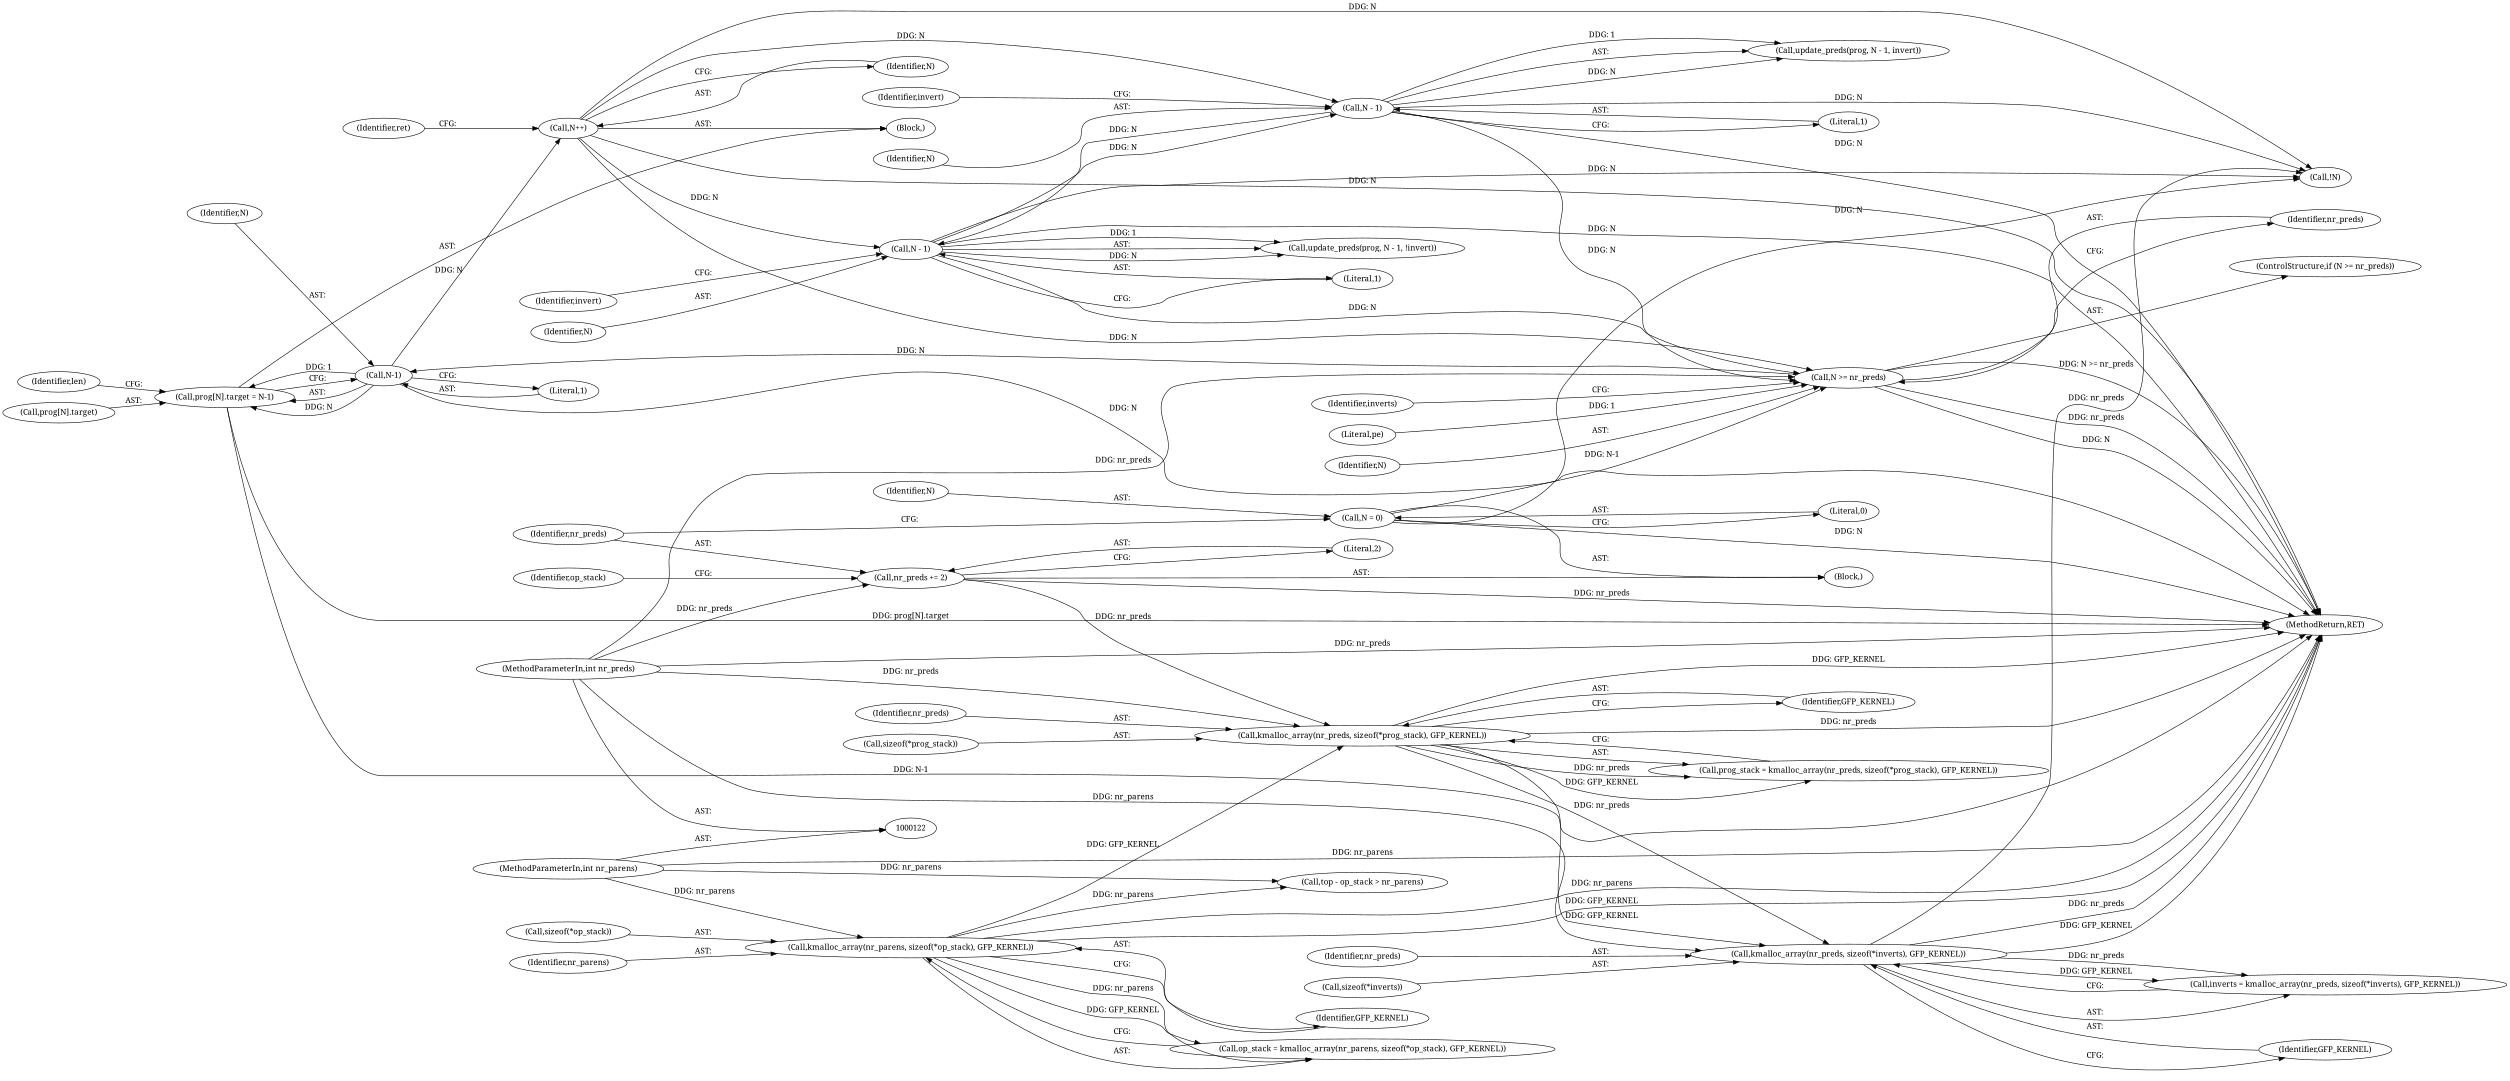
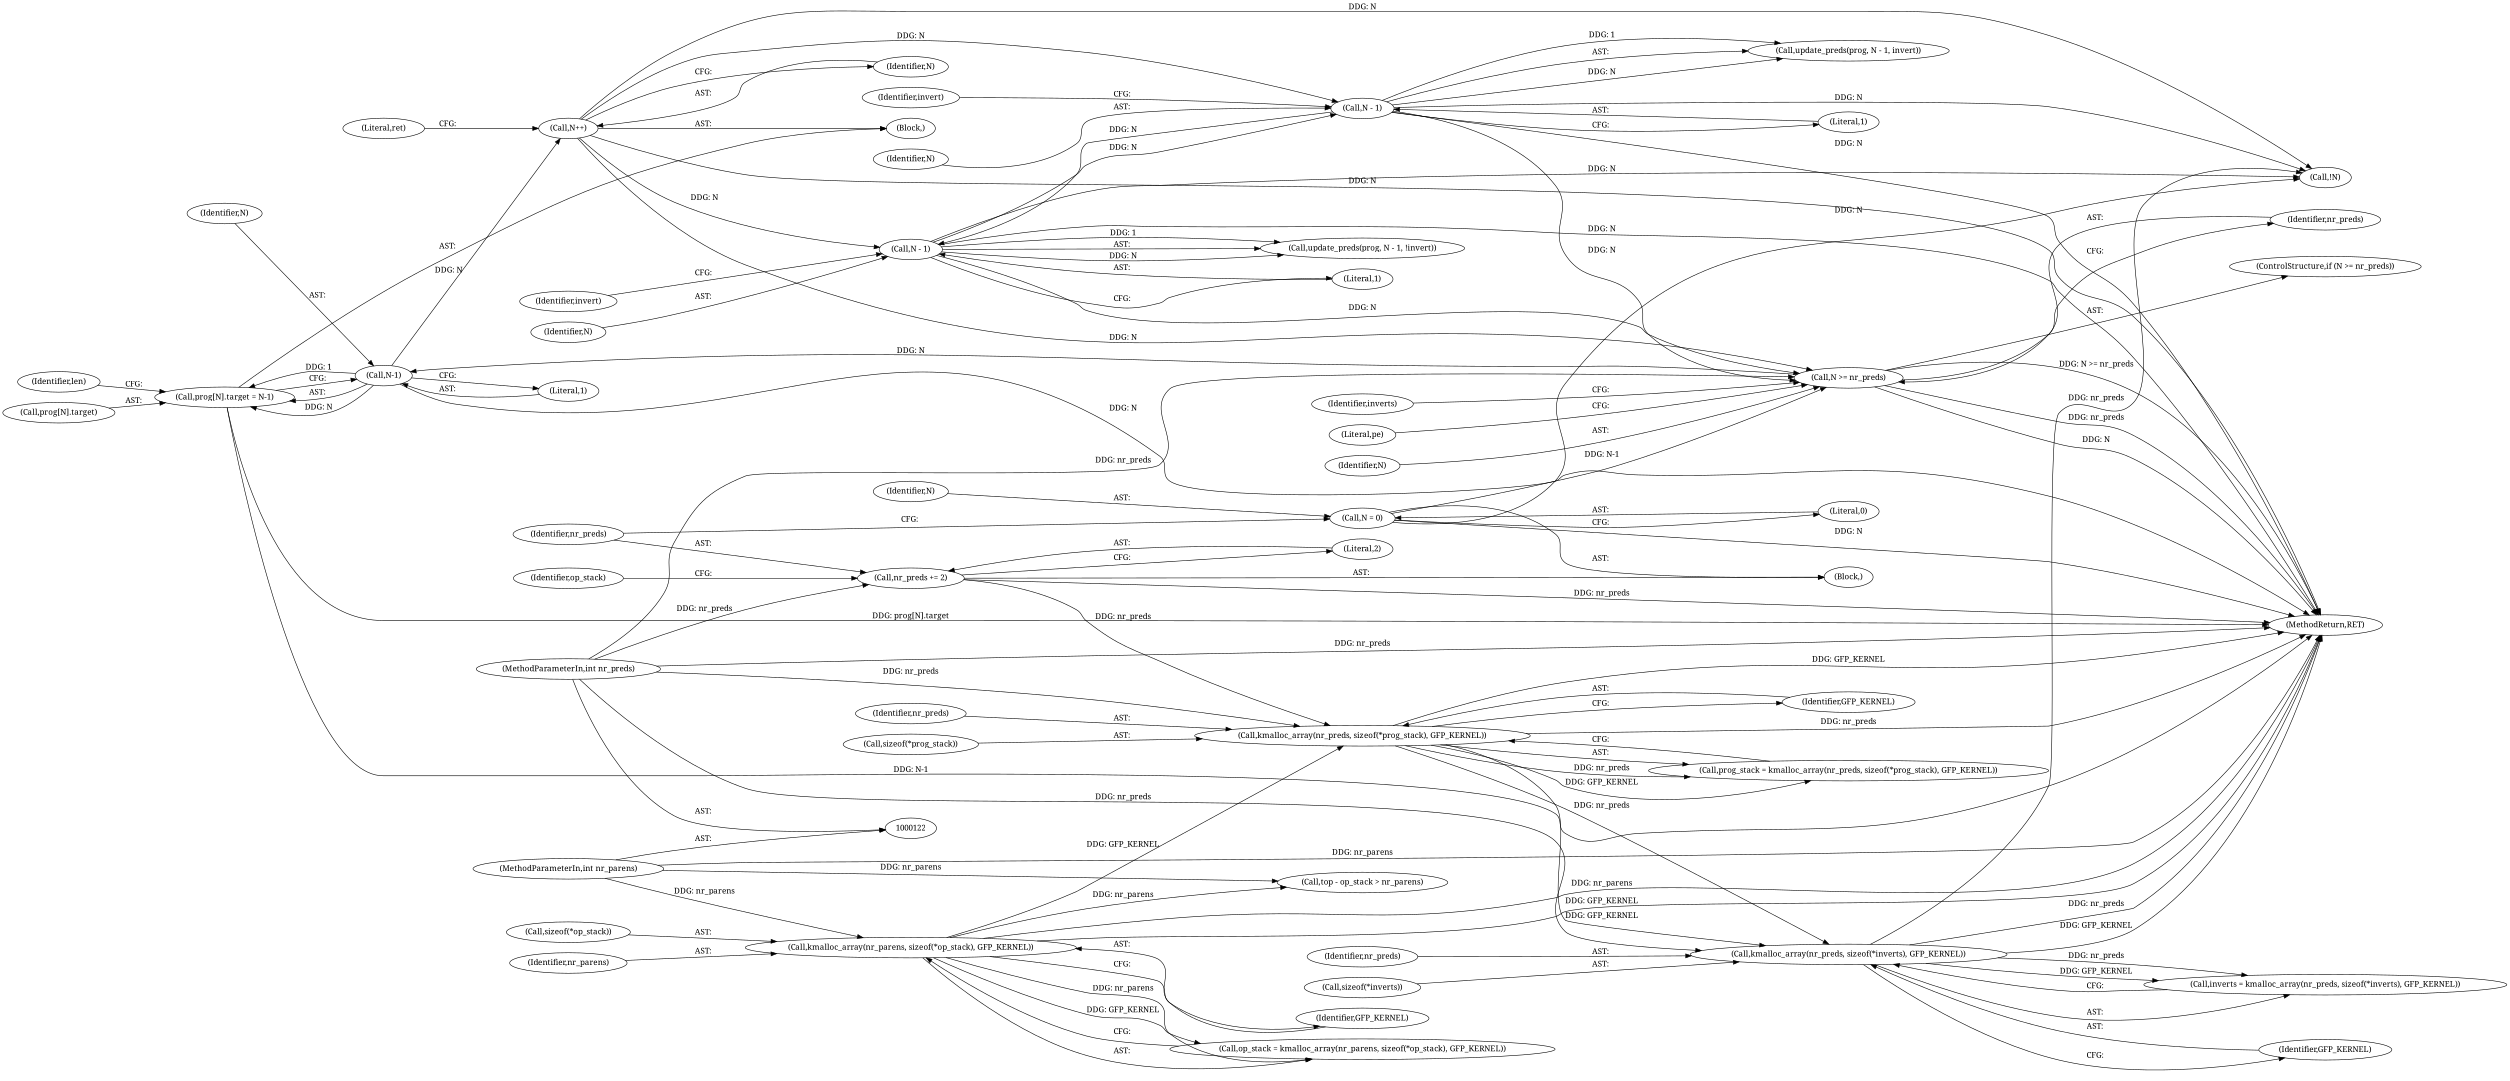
node "(Identifier,ret)": label "(Identifier,ret)" -> "(Literal,ret)"
edge "(Literal,pe)" -> "(Call,N >= nr_preds)": label "DDG: 1" -> "CFG: "
edge "(MethodParameterIn,int nr_preds)" -> "(Call,kmalloc_array(nr_preds, sizeof(*inverts), GFP_KERNEL))": label "DDG: nr_parens" -> "DDG: nr_preds"
